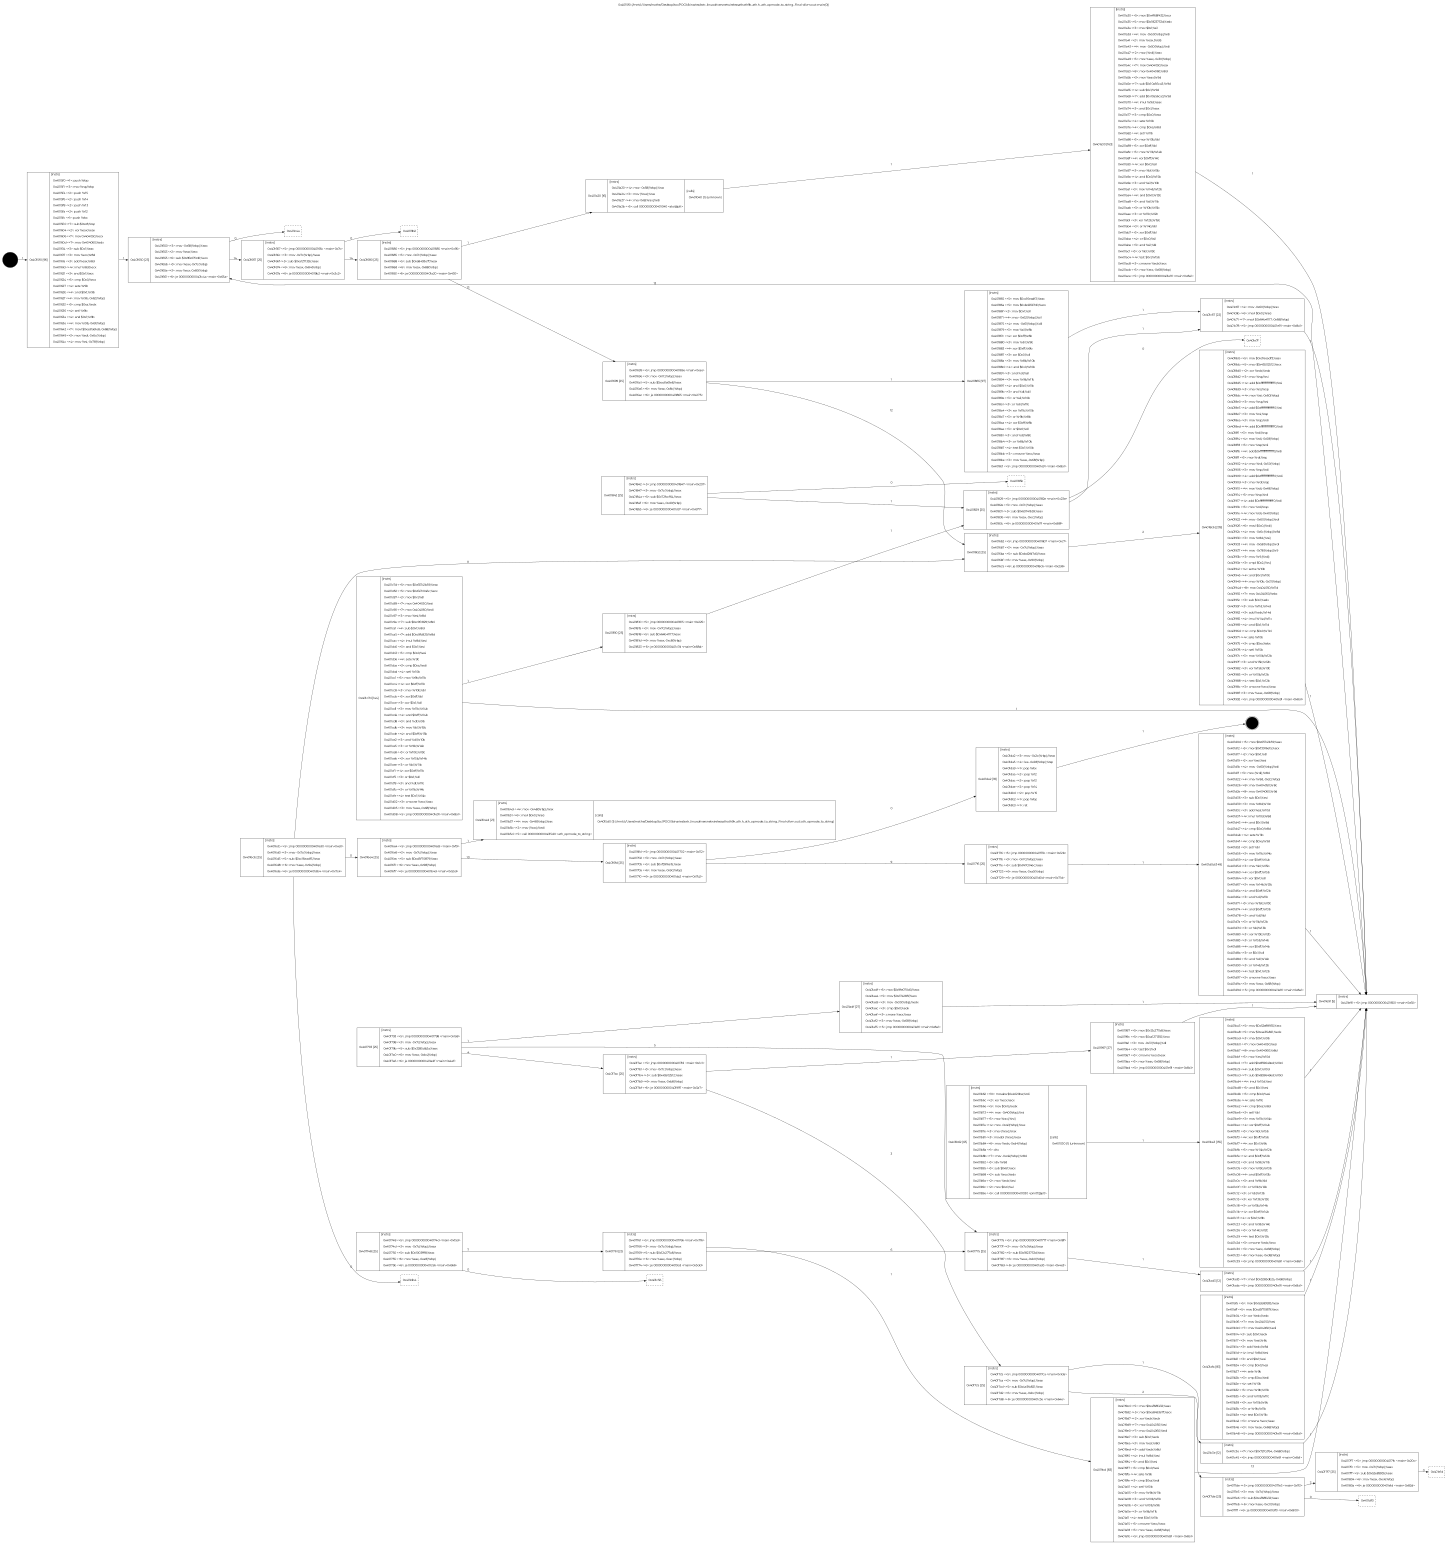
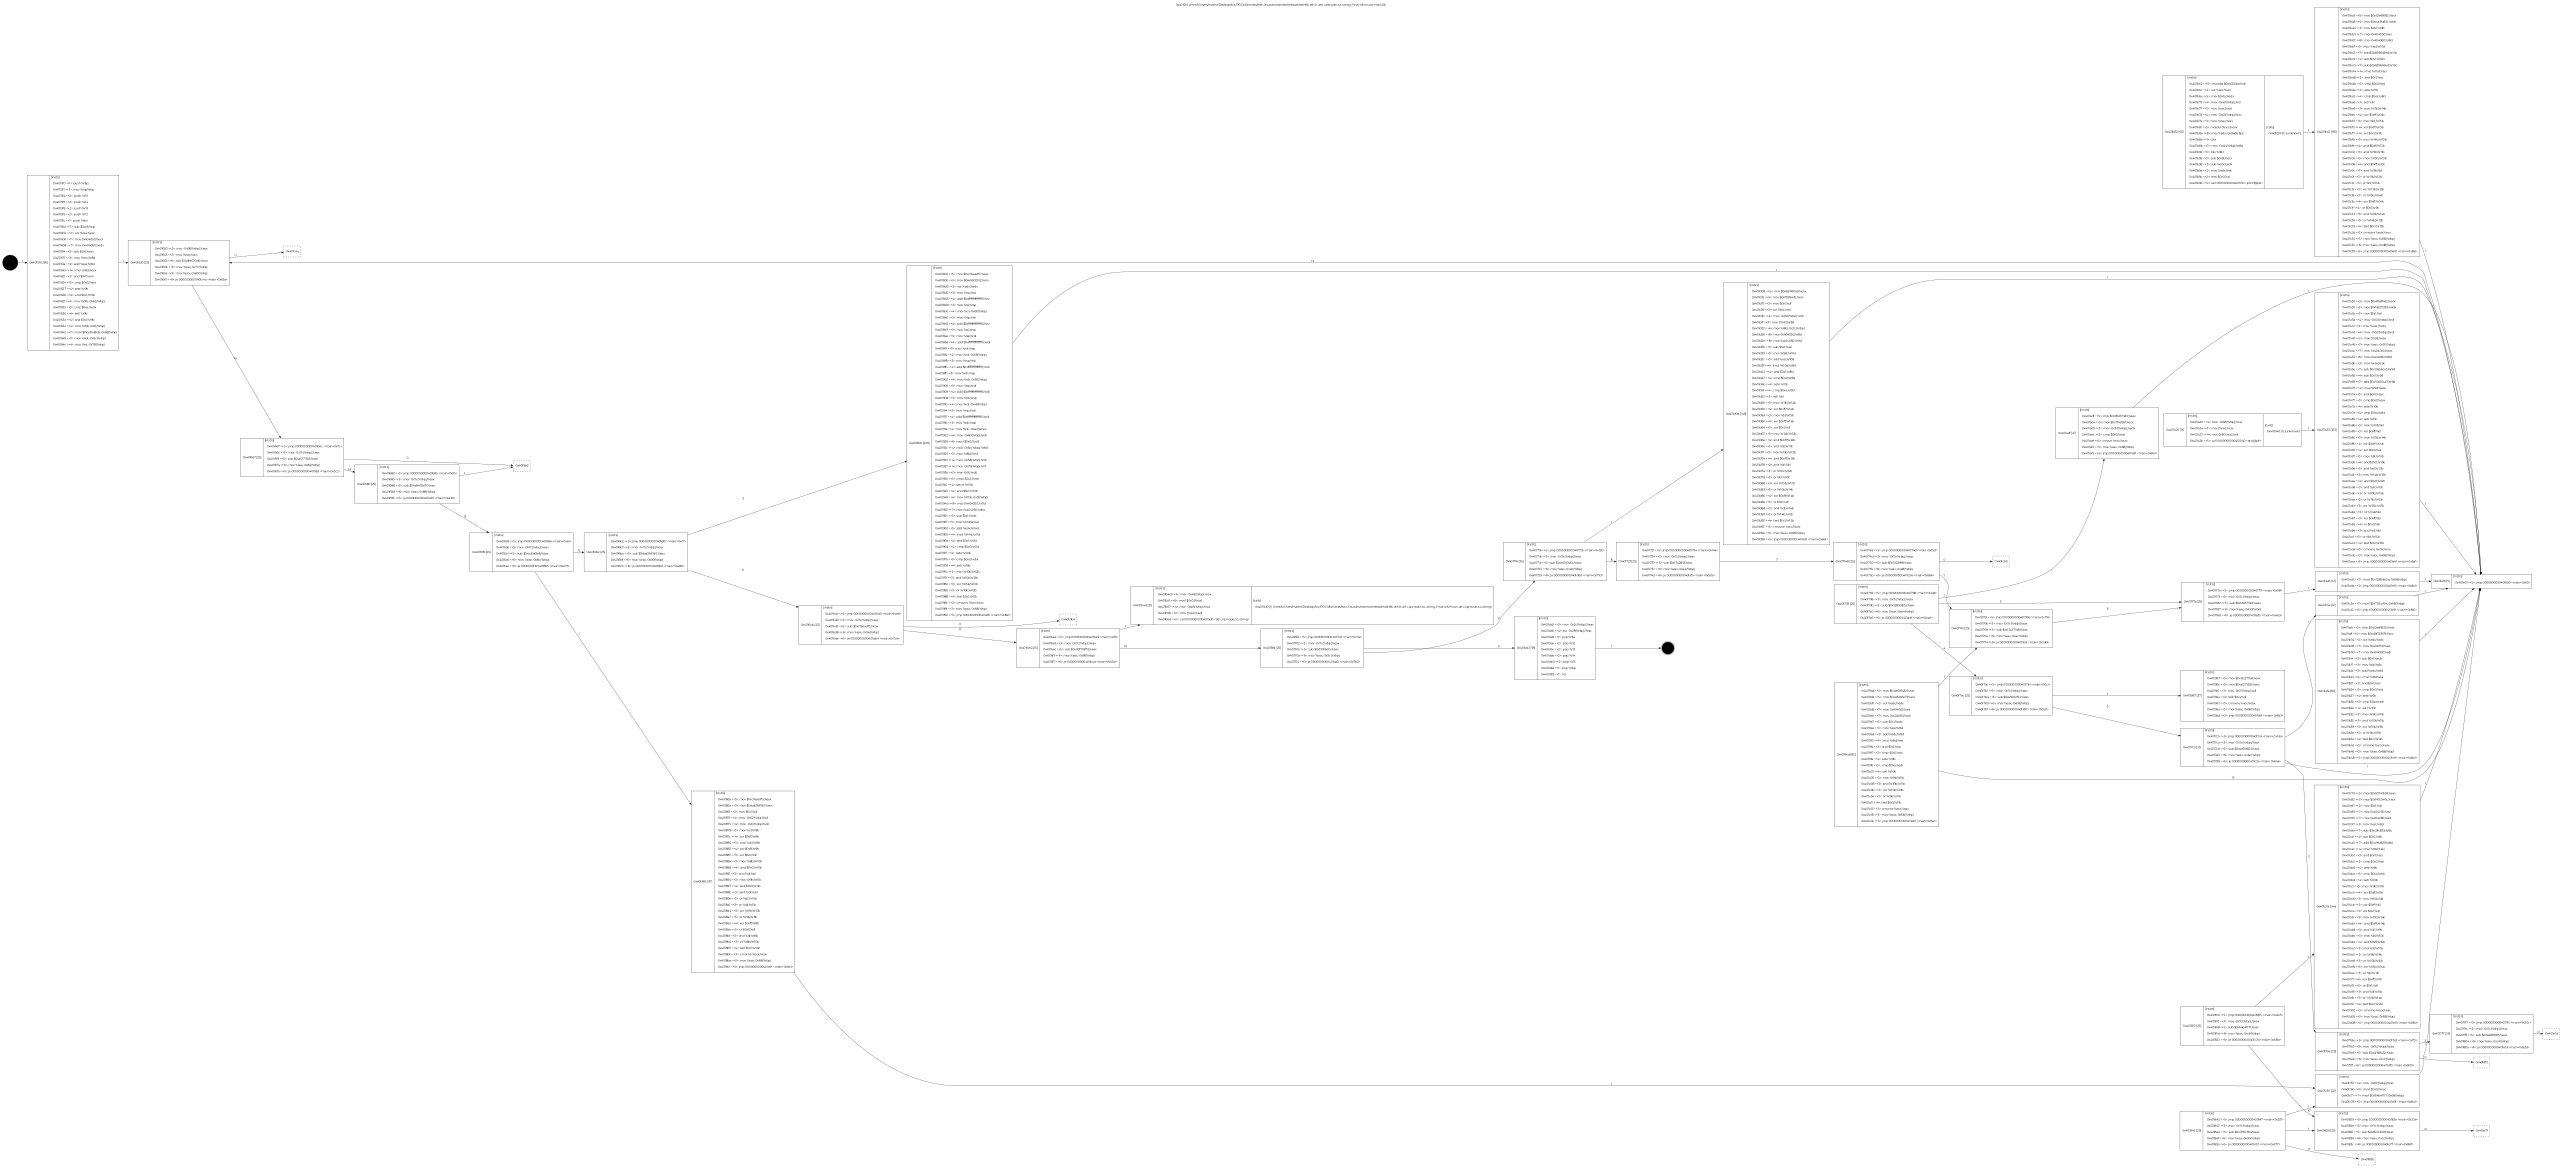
edge "0x401680 [25]" -> "0x401a20 [16]": now "0x401680 [25]" -> "0x4019b2"
edge "0x401829 [25]" -> "0x401c67 [22]": now "0x401842 [25]" -> "0x401c67 [22]"
edge "0x401810 [25]" -> "0x401829 [25]": label " 1" -> " 10"
edge "0x4016cb [25]" -> "0x4016b2 [25]": reversed
node "0x40172f [25]": added
edge "0x401c7d [144]" -> "0x401810 [25]": reversed
edge "0x401997 [27]" -> "0x401e91 [5]": now "0x4017c5 [25]" -> "0x401e91 [5]"
edge "0x401761 [25]" -> "0x4019cd [83]": reversed
